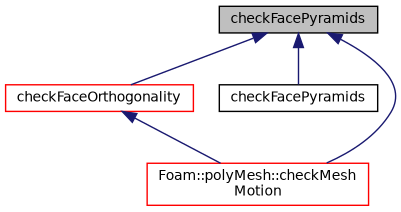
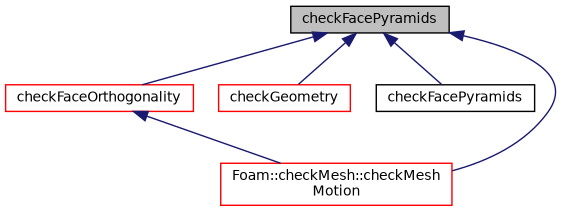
node "checkGeometry": added
node "Foam::polyMesh::checkMesh Motion": label "Foam::polyMesh::checkMesh Motion" -> "Foam::checkMesh::checkMesh Motion"
